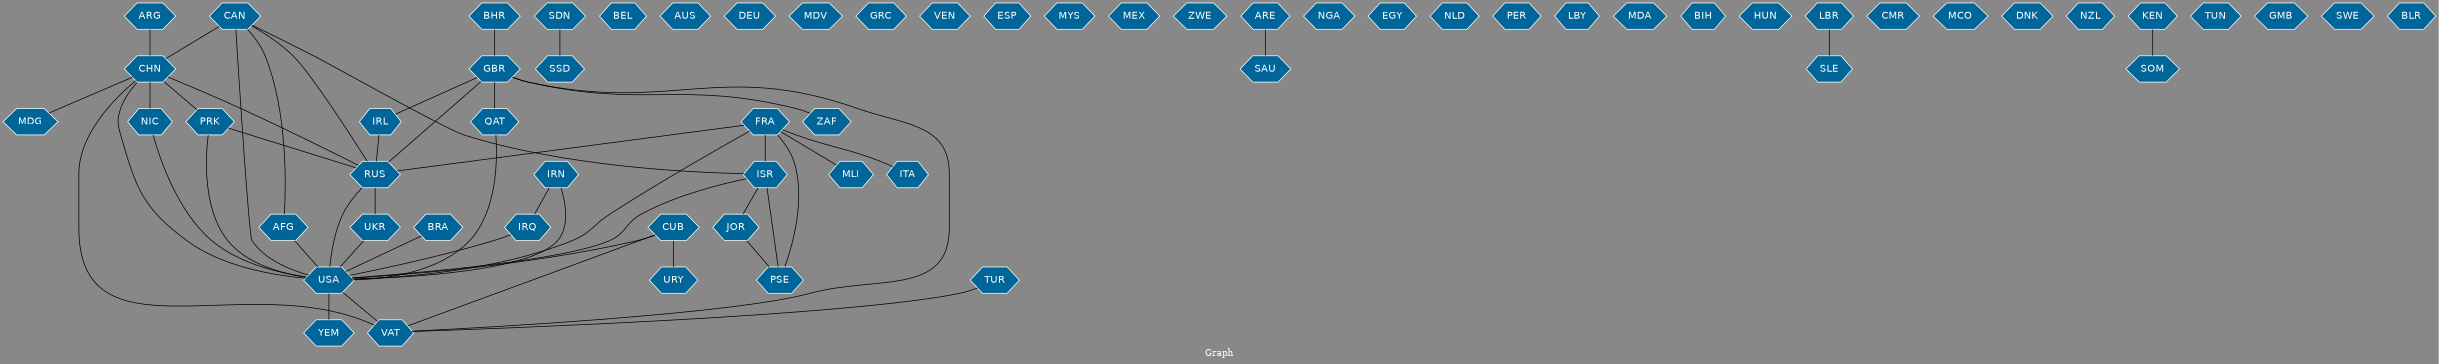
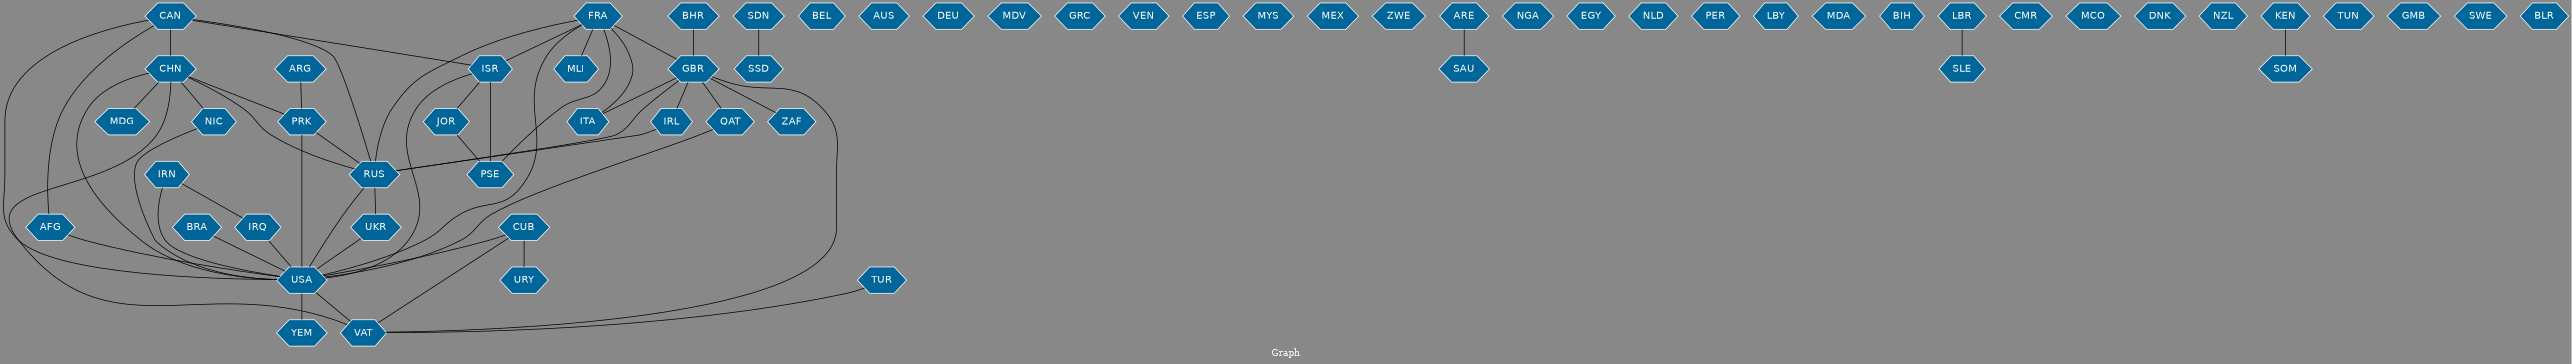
node "HUN": removed
edge "FRA" -- "GBR": added
edge "ARG" -- "CHN": now "ARG" -- "PRK"
edge "GBR" -- "ITA": added
